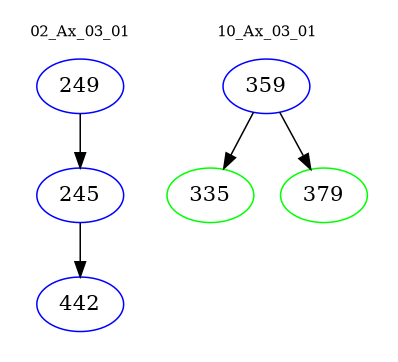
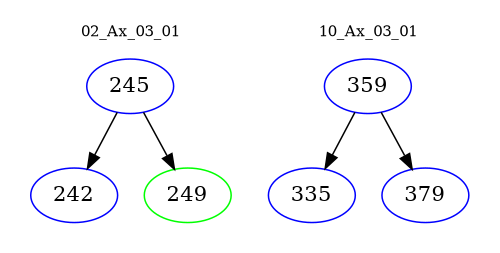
node "249": color blue -> green
edge "249" -> "245": reversed
node "335": color green -> blue
node "379": color green -> blue
node "442": label "442" -> "242"
